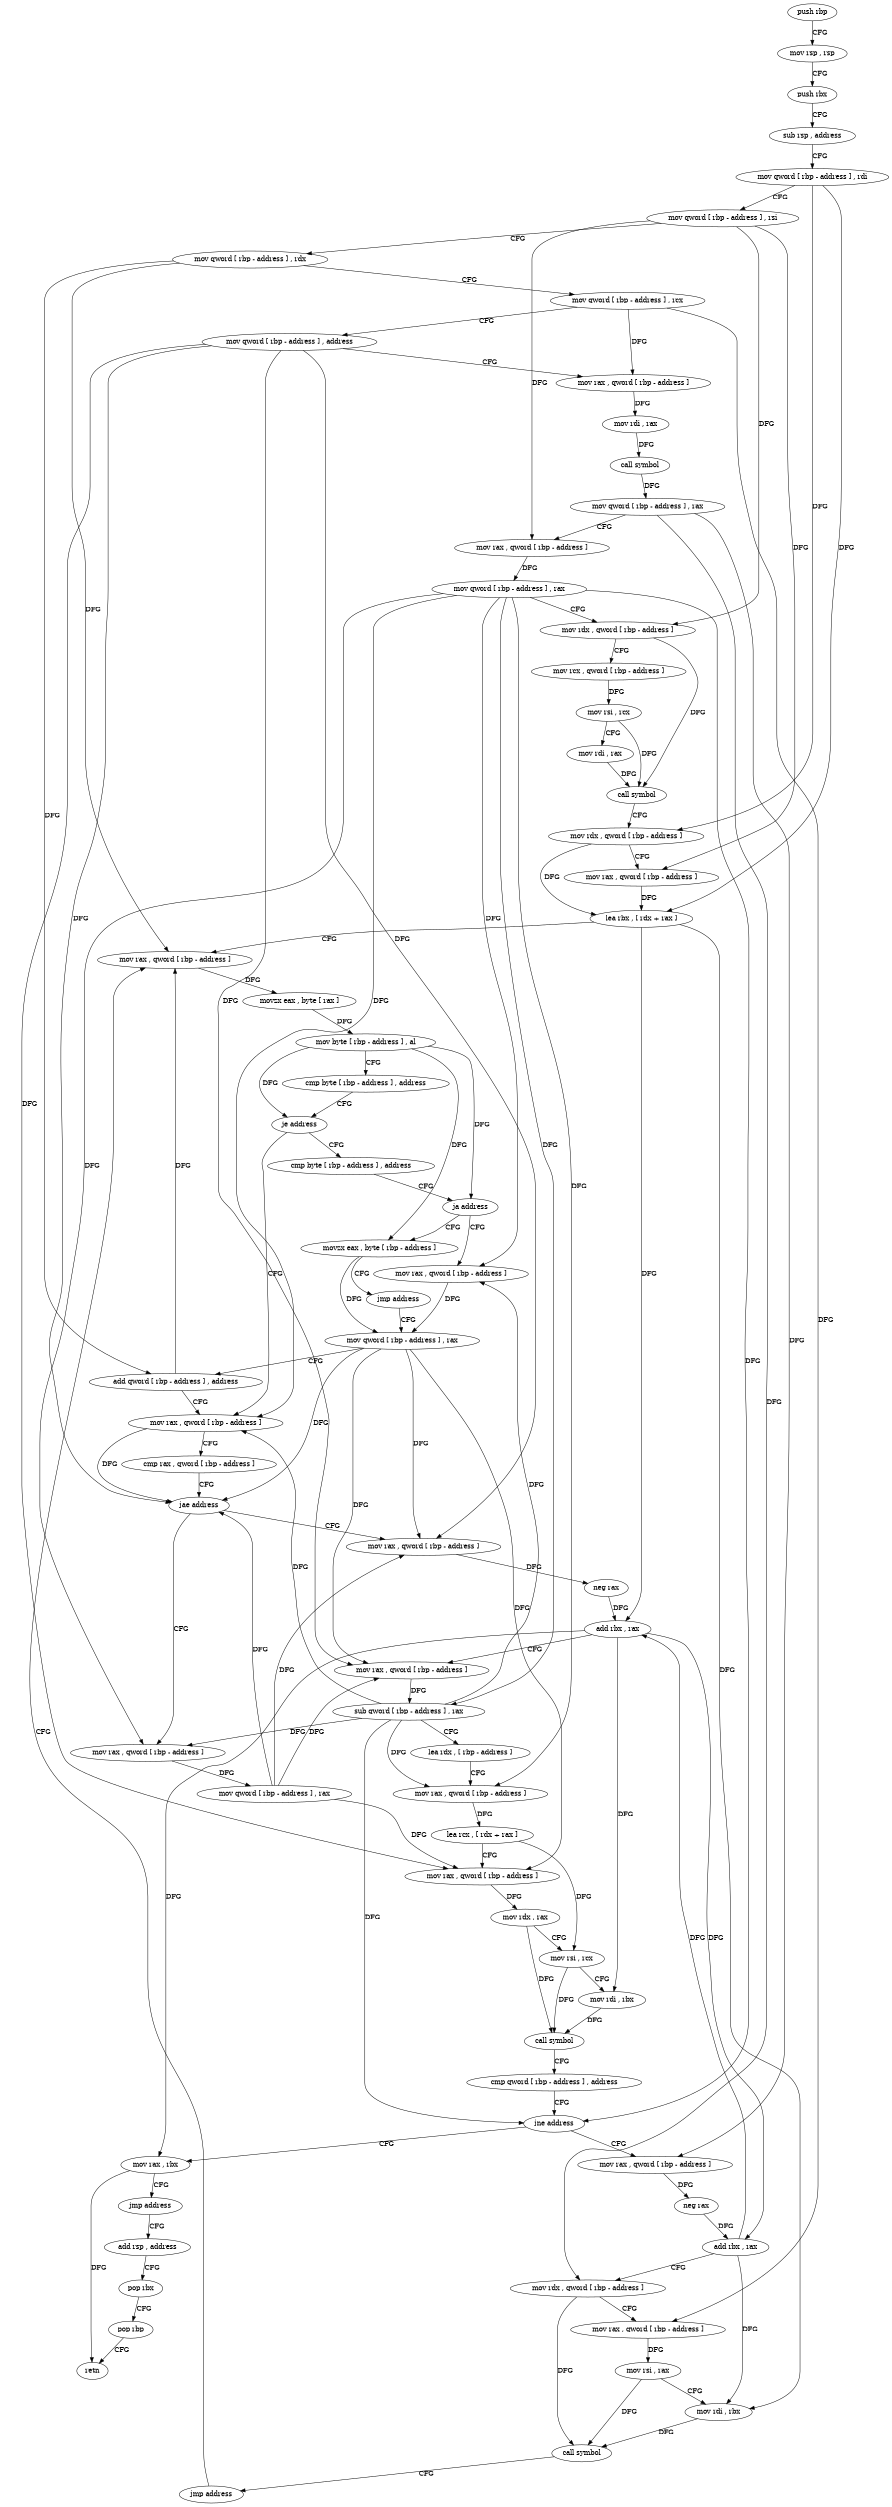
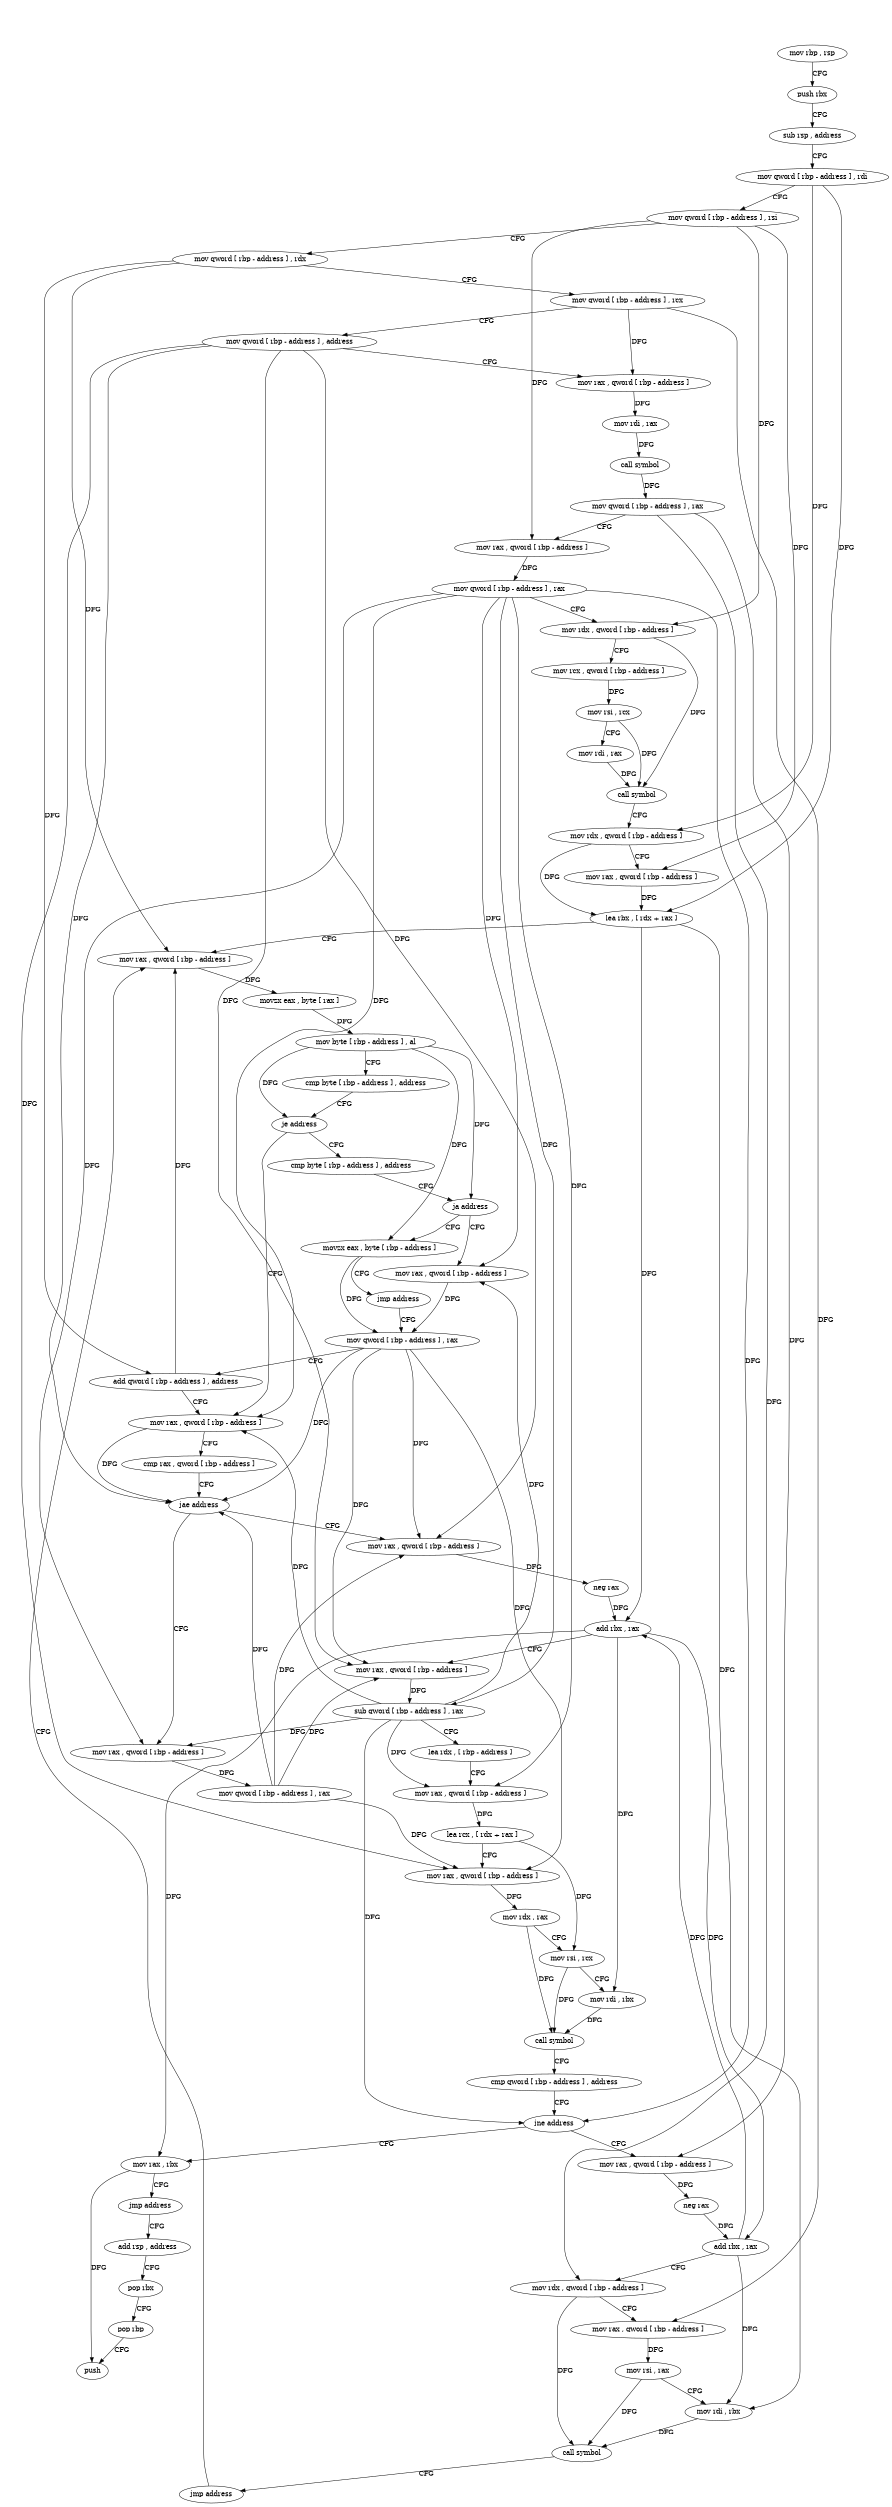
node "push rbp": removed
node "mov rsp , rsp": label "mov rsp , rsp" -> "mov rbp , rsp"
node "retn": label "retn" -> "push"
